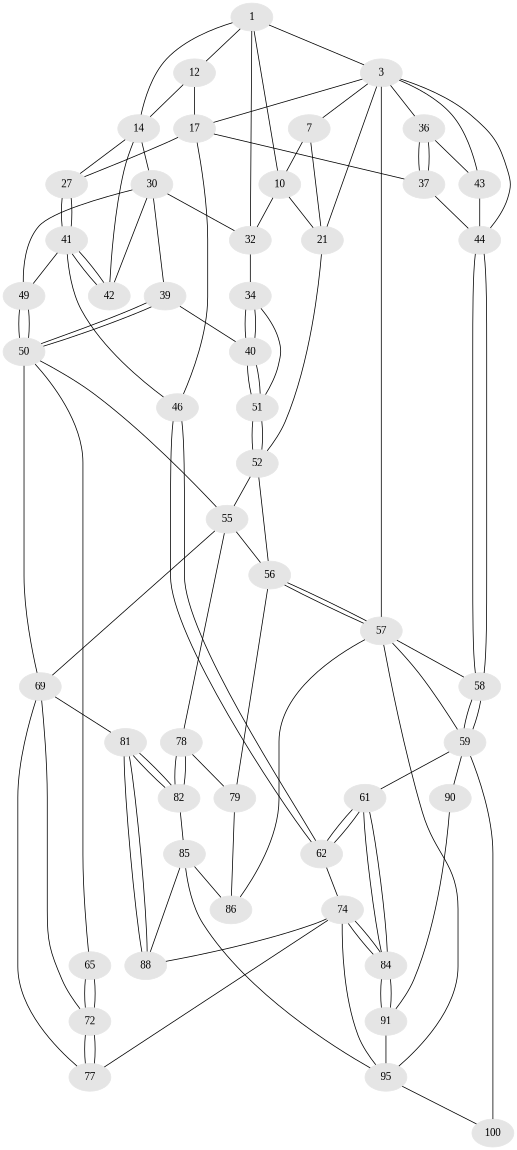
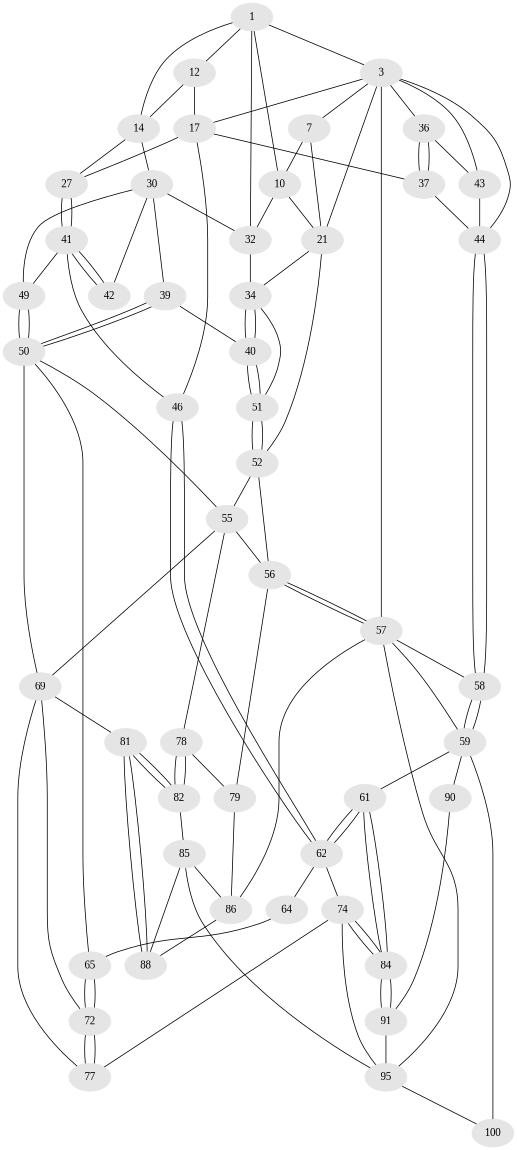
edge "14" -- "42": removed
edge "21" -- "34": added
node "64": added
edge "74" -- "88": now "86" -- "88"
